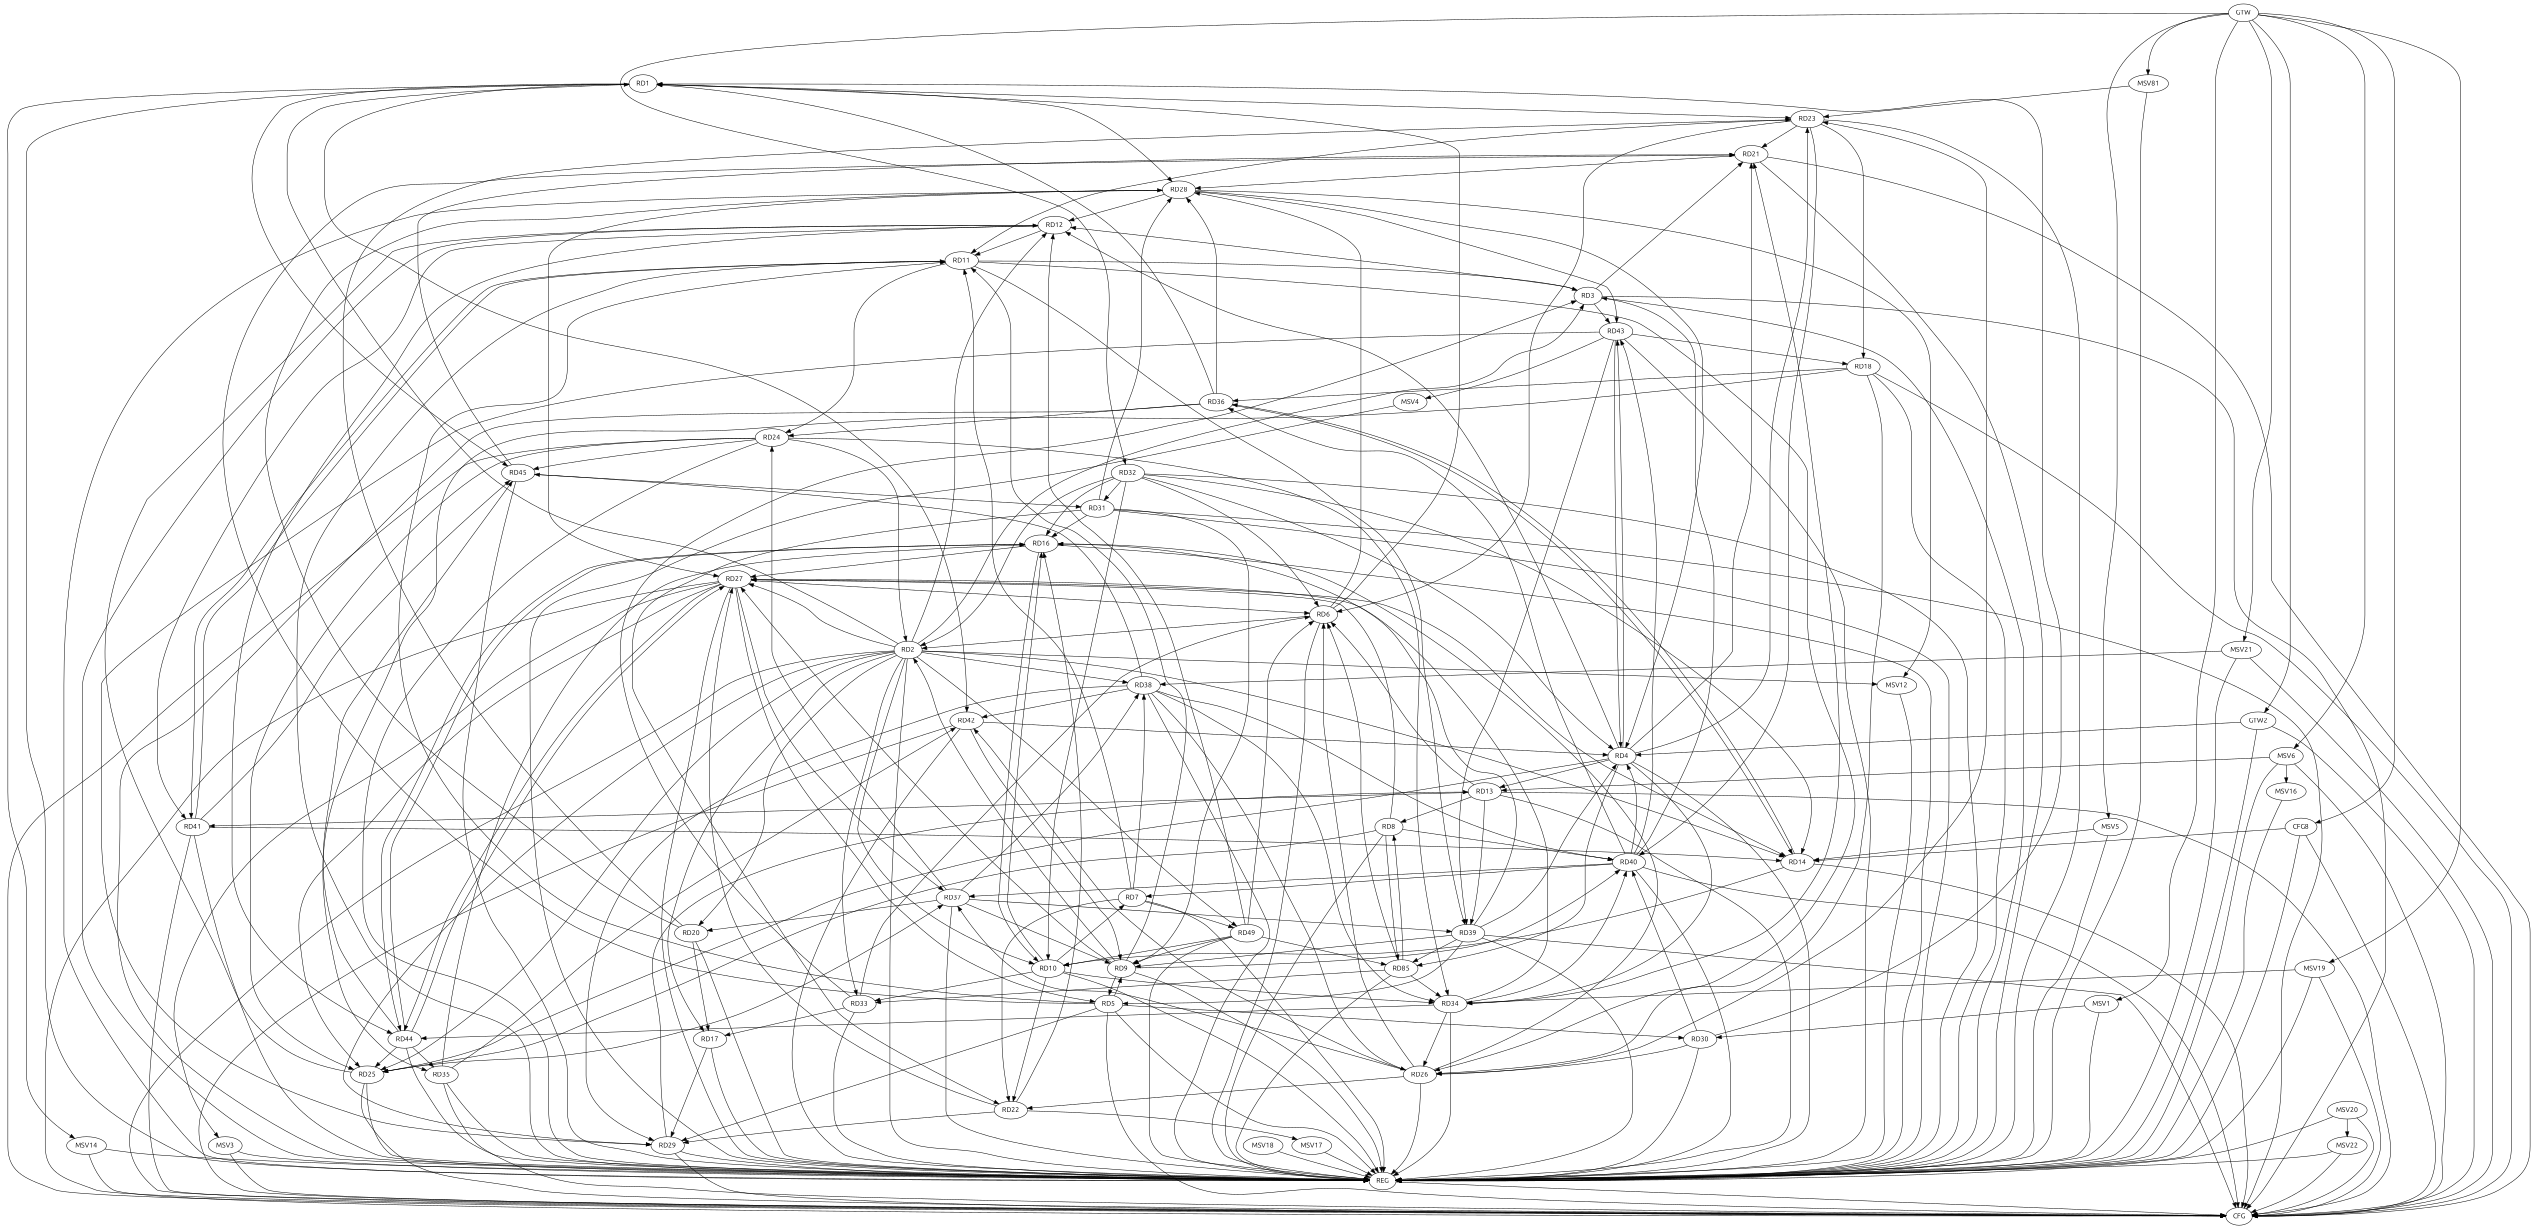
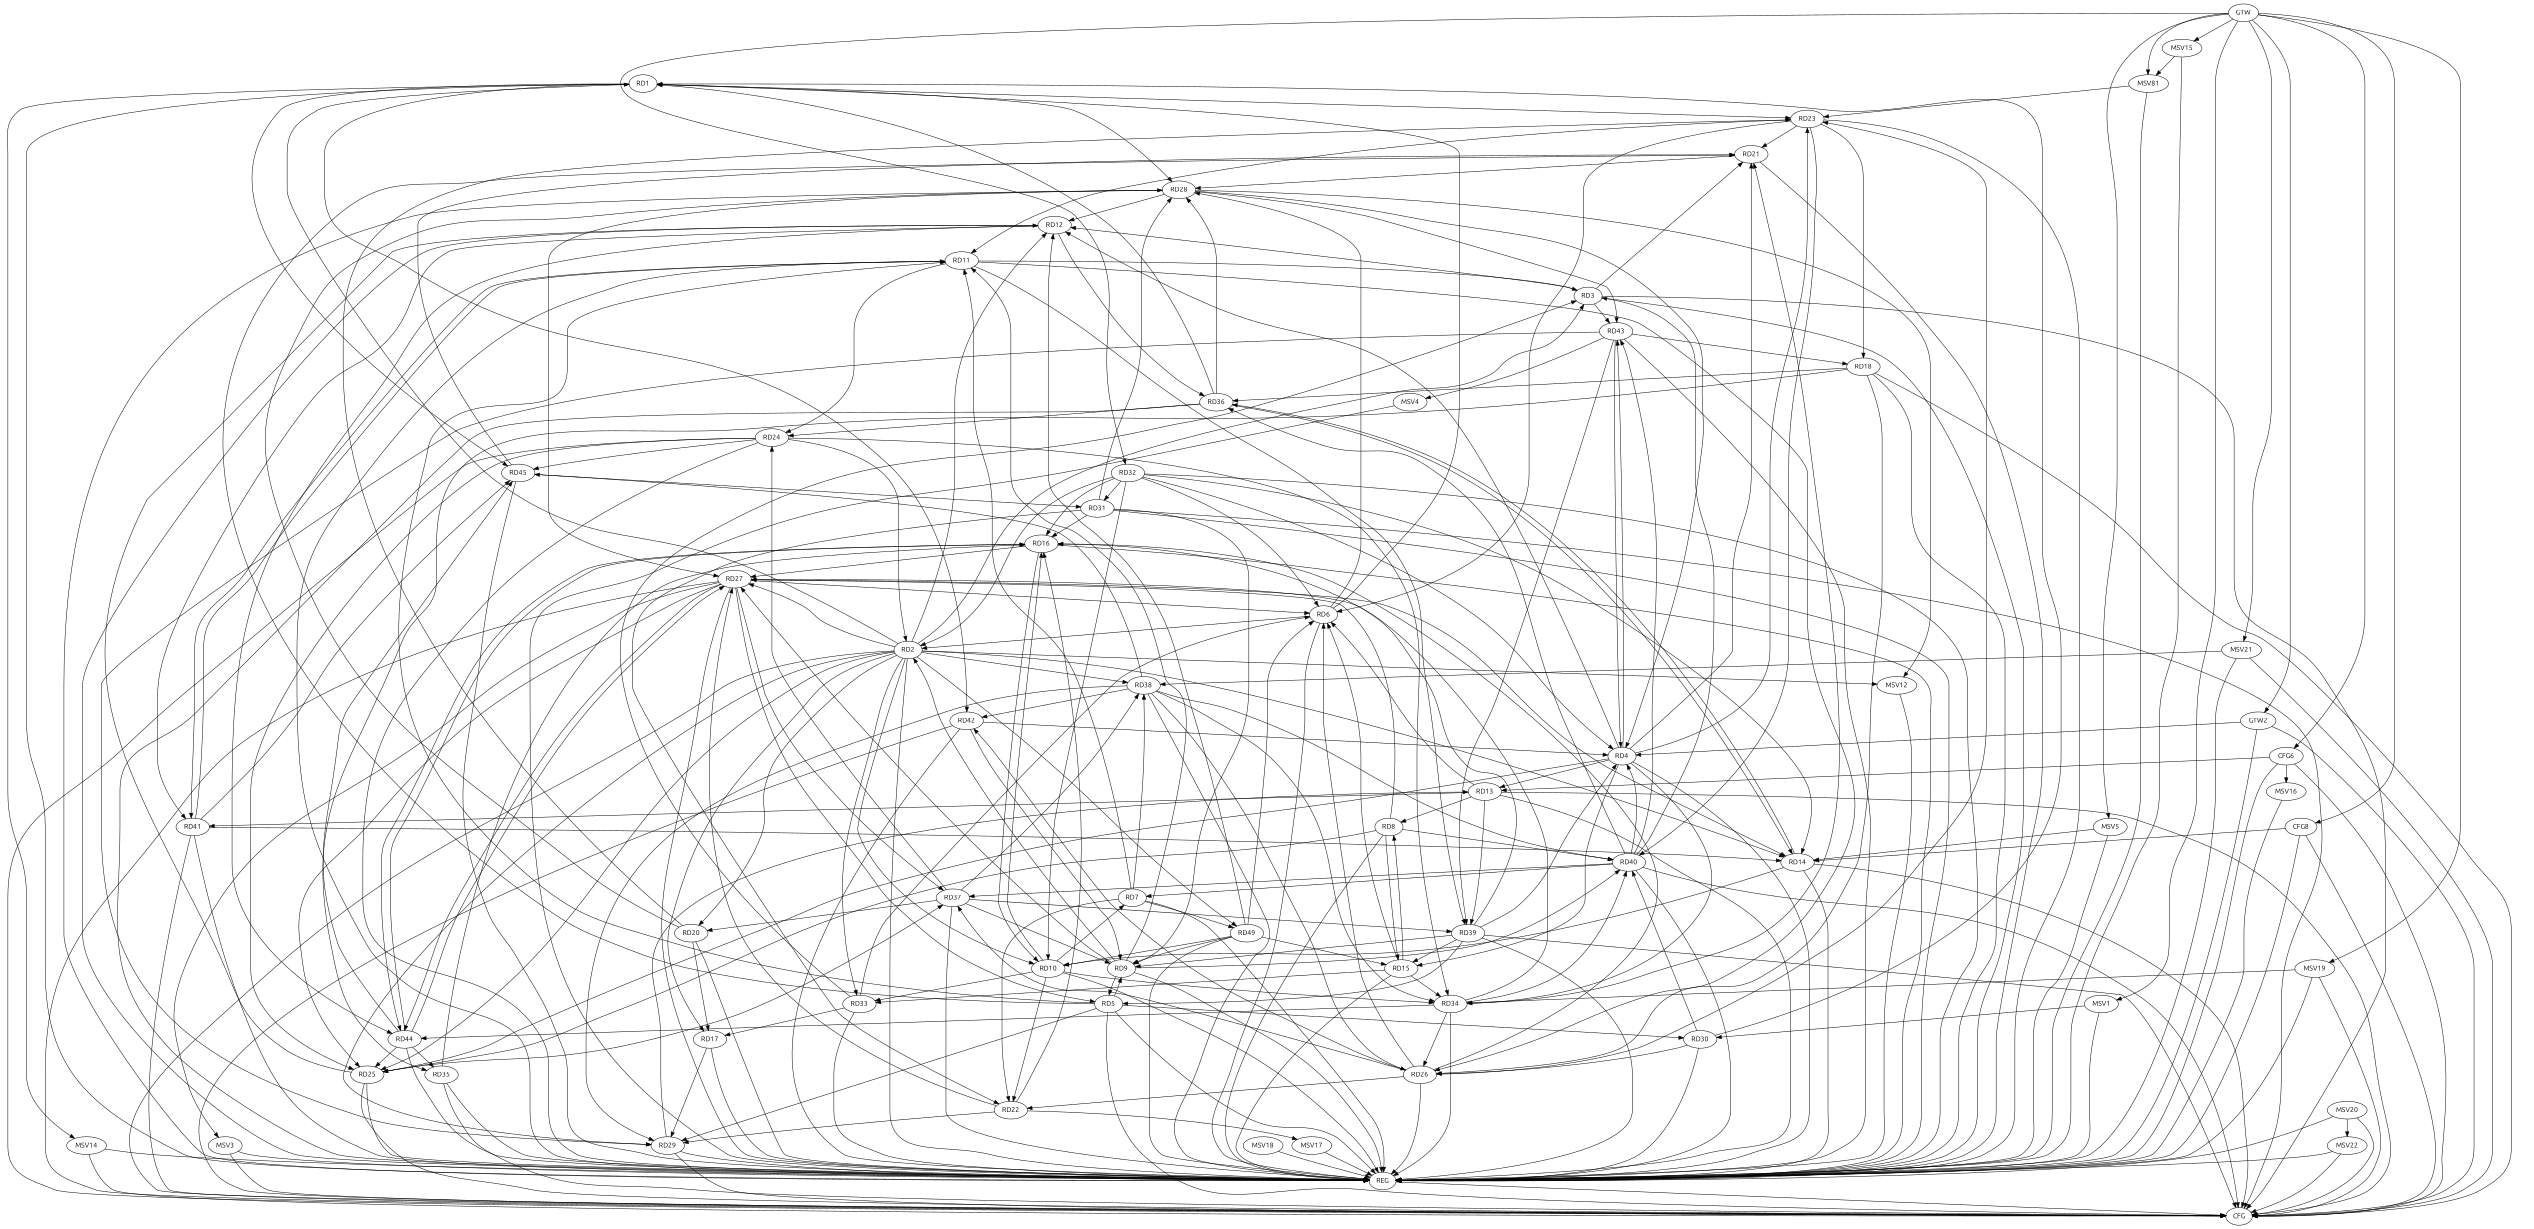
node "MSV15": added
edge "RD12" -> "RD11": now "RD12" -> "RD36"
edge "RD21" -> "CFG": removed
node "MSV6": label "MSV6" -> "CFG6"
edge "RD35" -> "RD42": removed
node "RD85": label "RD85" -> "RD15"
edge "RD14" -> "REG": added
